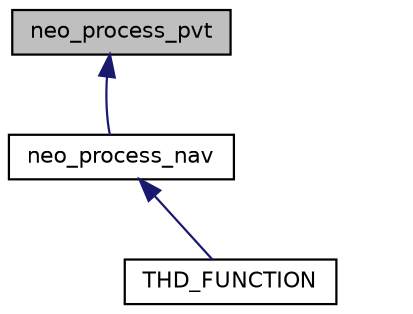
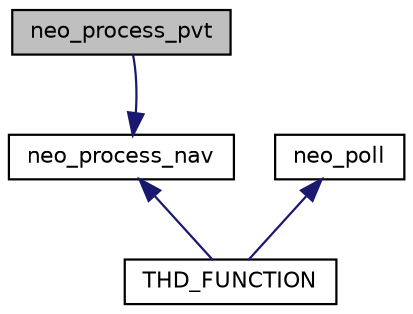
edge "neo_process_nav" -> "neo_process_pvt": reversed
node "neo_poll": added
